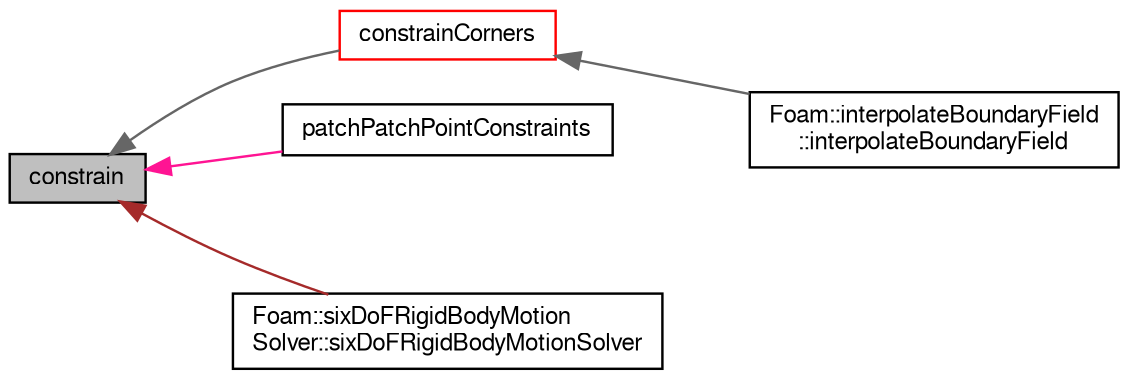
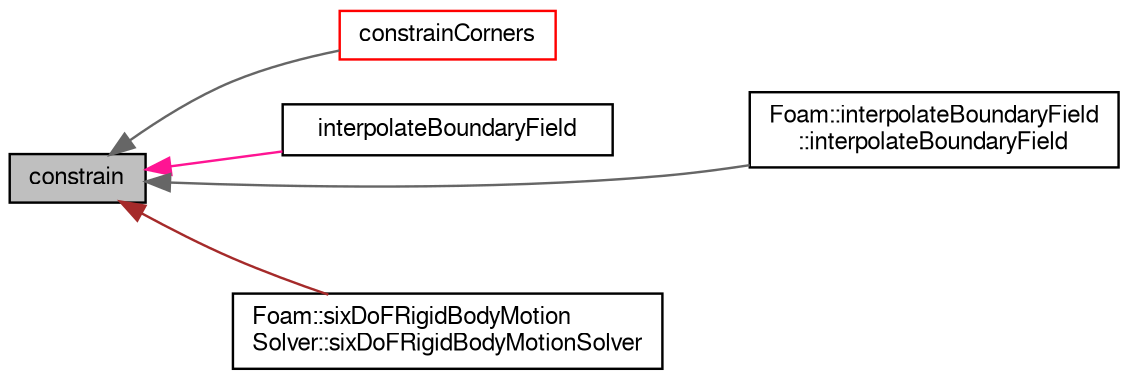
edge "Foam::interpolateBoundaryField ::interpolateBoundaryField" -> "constrainCorners": now "Foam::interpolateBoundaryField ::interpolateBoundaryField" -> "constrain"
node "patchPatchPointConstraints": label "patchPatchPointConstraints" -> "interpolateBoundaryField"
